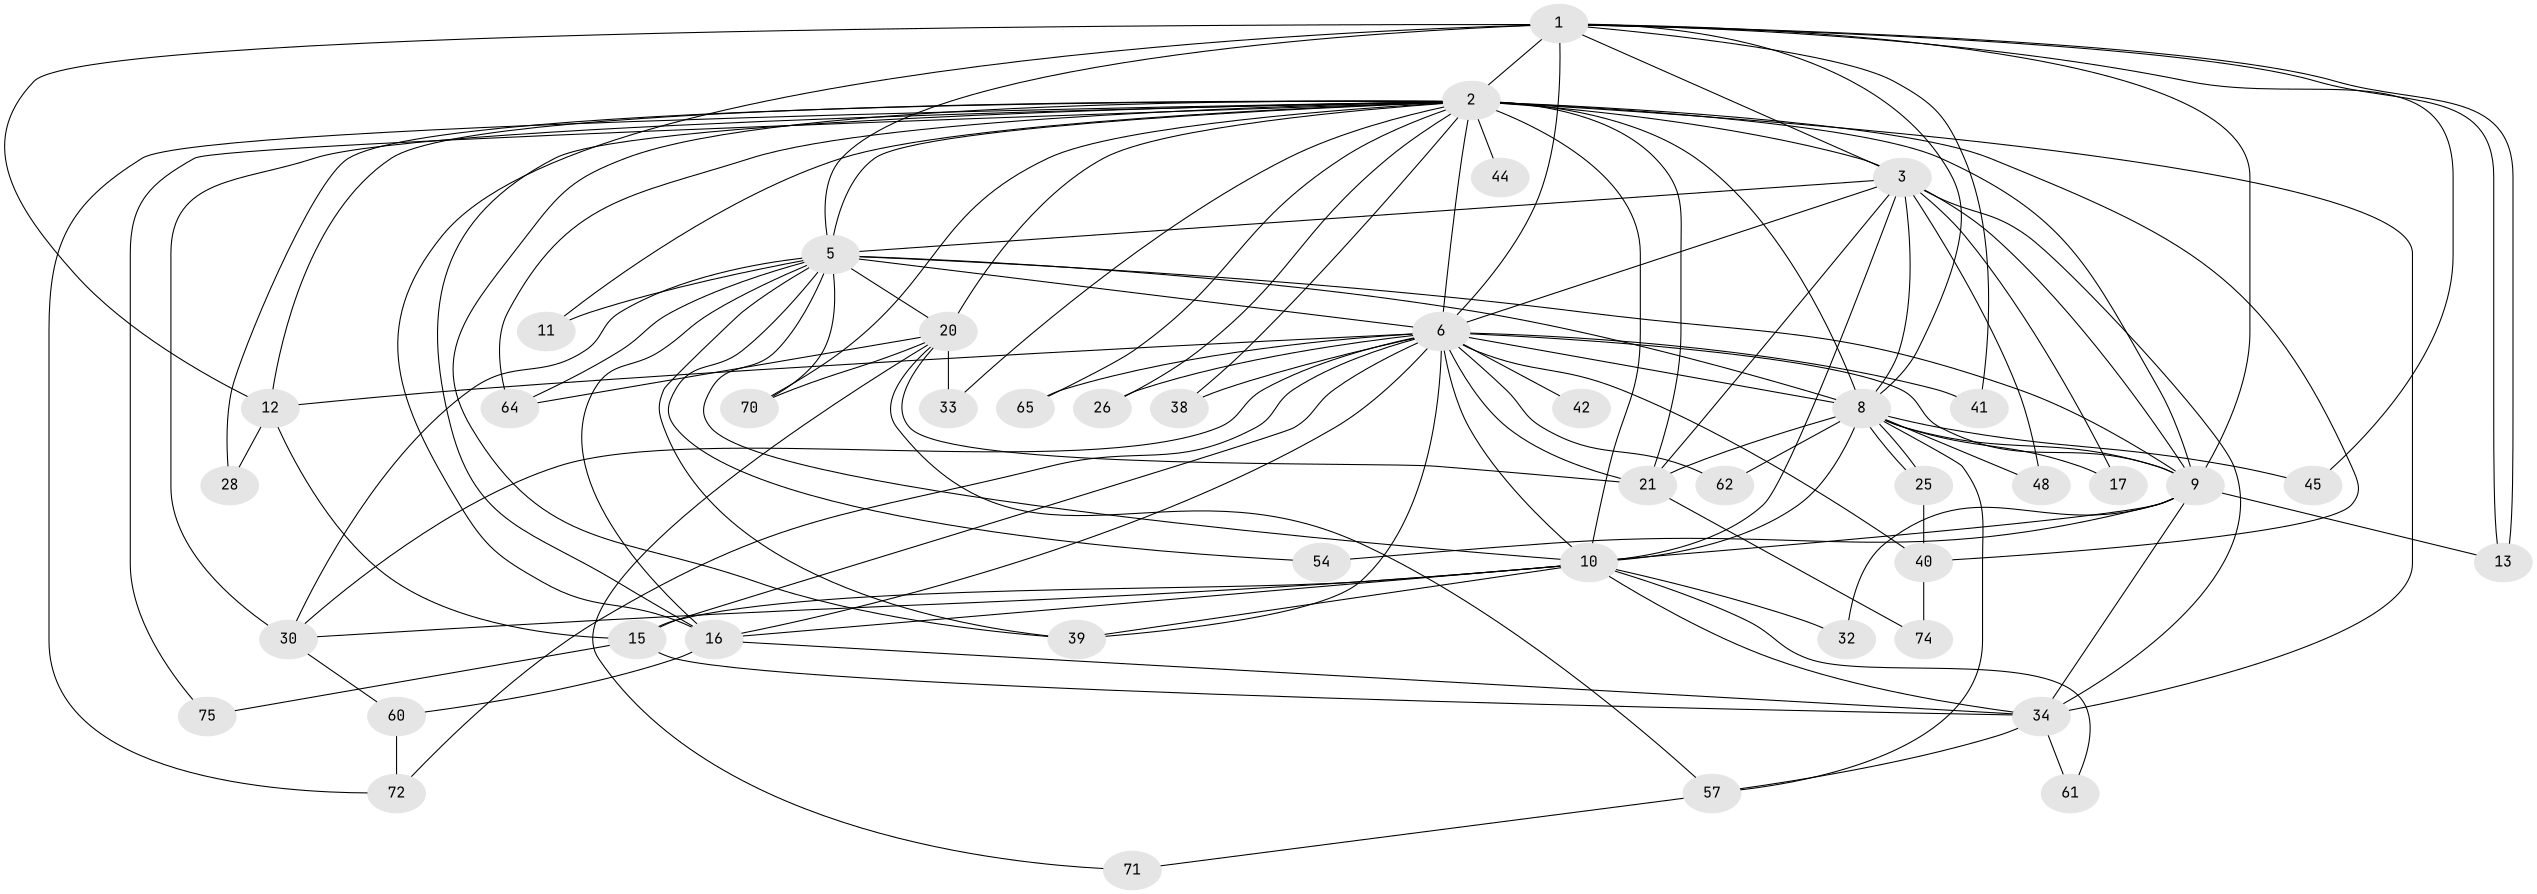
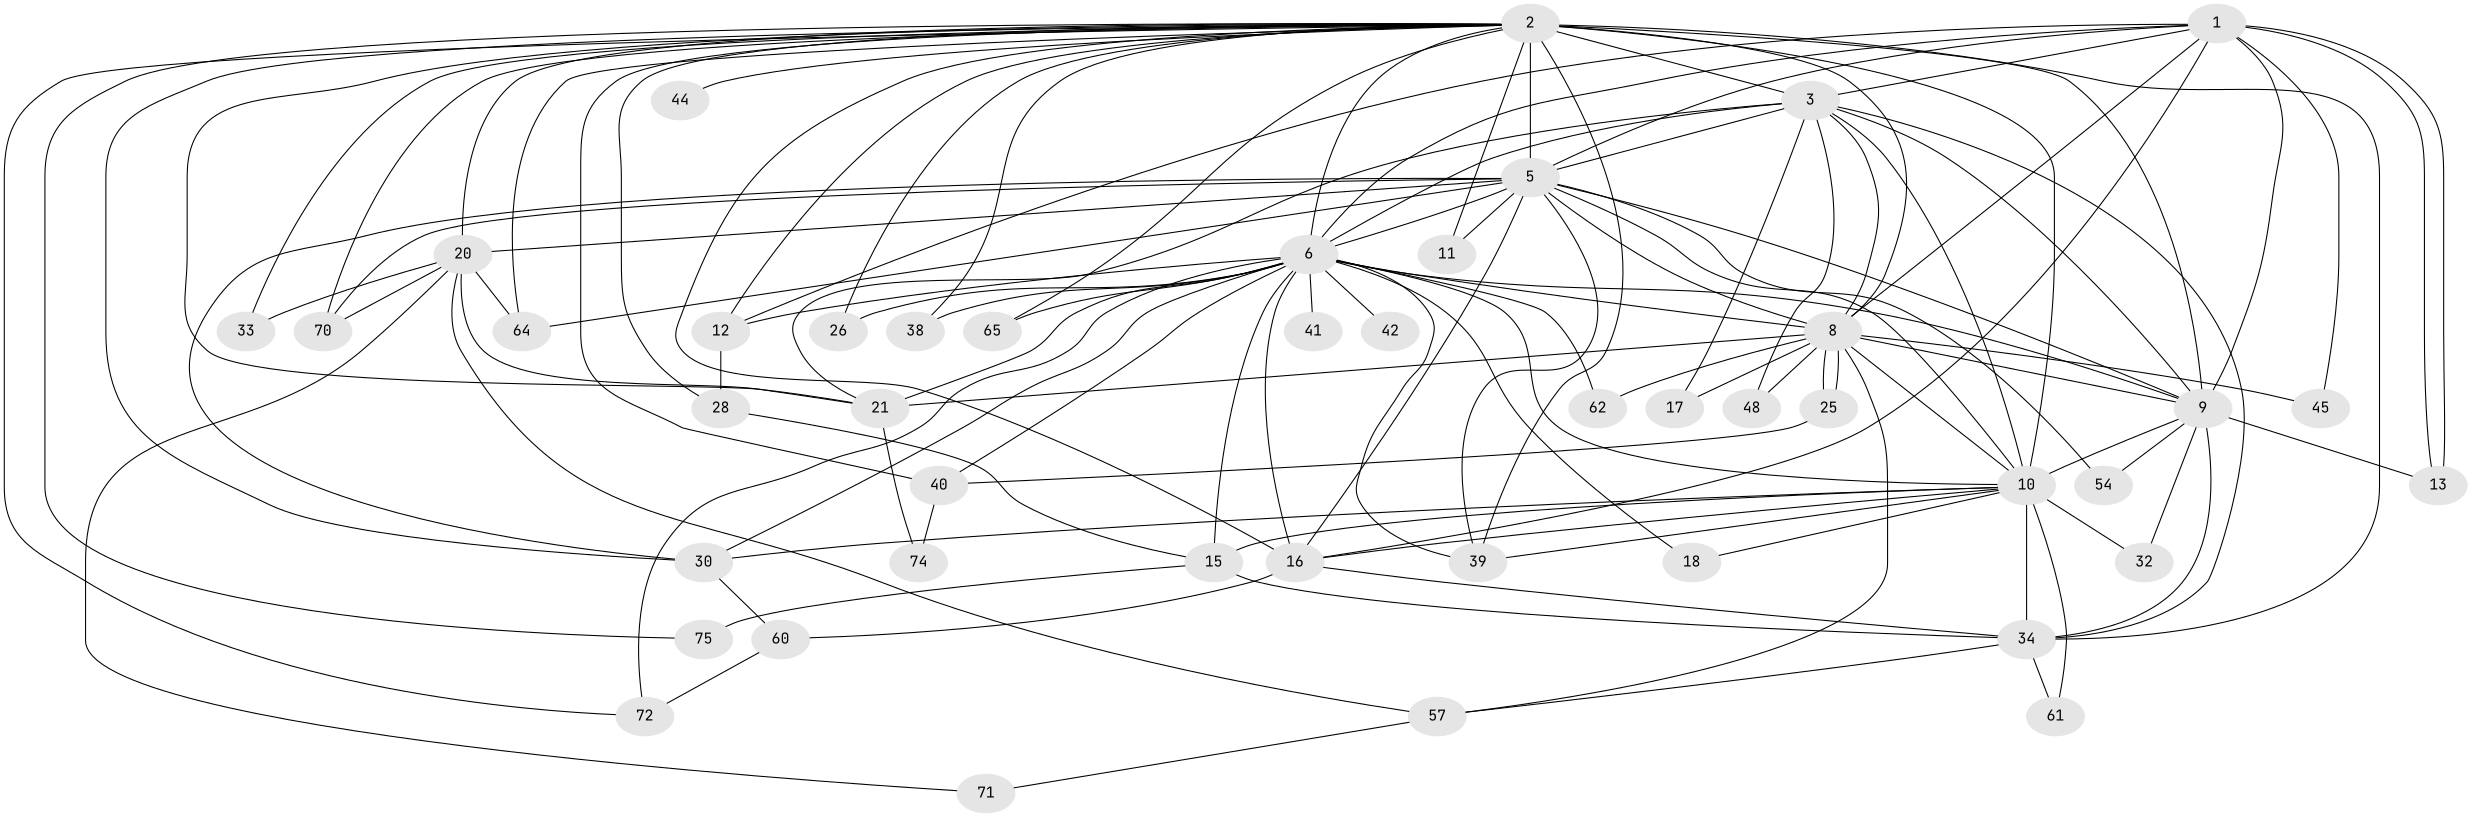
edge "1" -- "2": removed
edge "1" -- "41": removed
node "18": added
edge "12" -- "15": now "28" -- "15"
